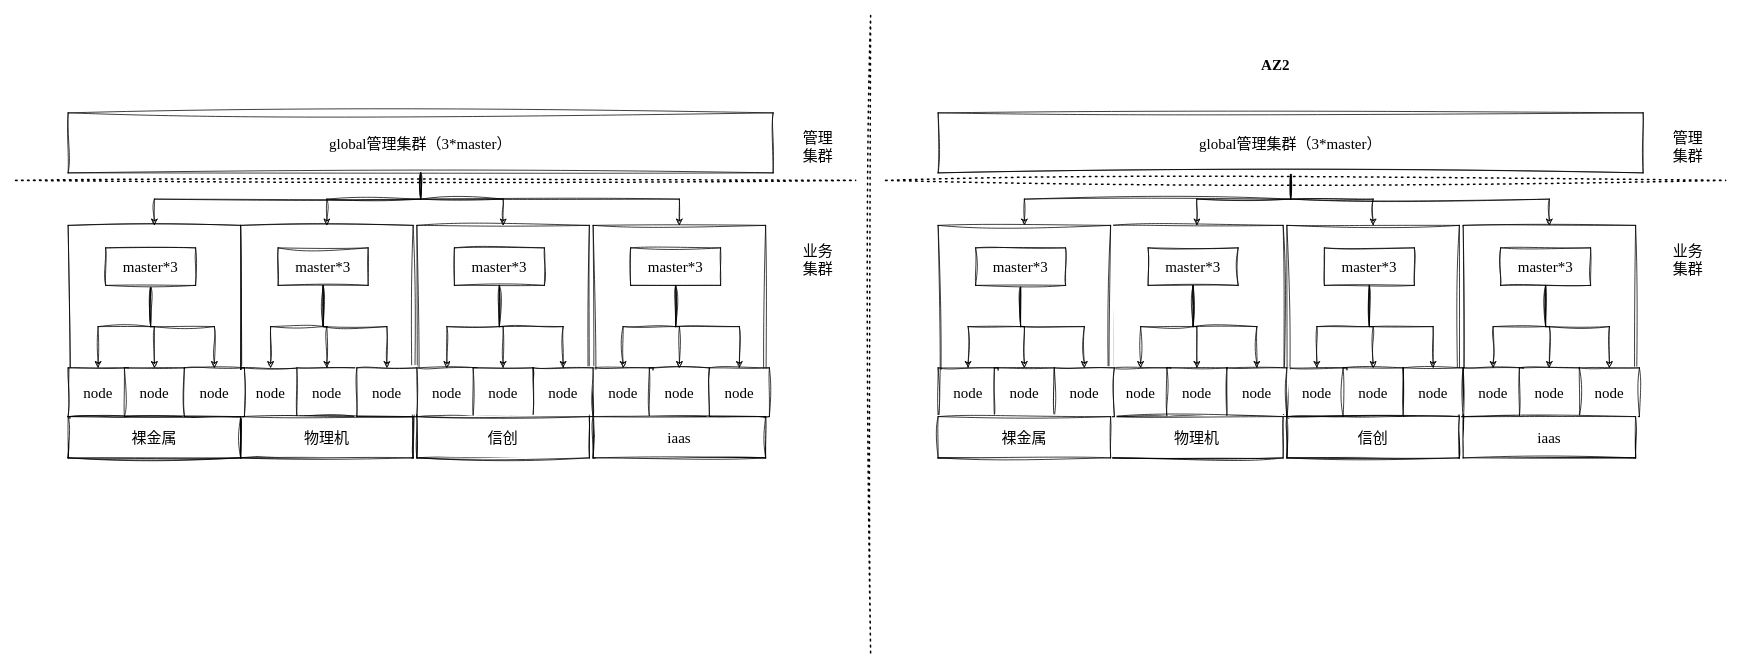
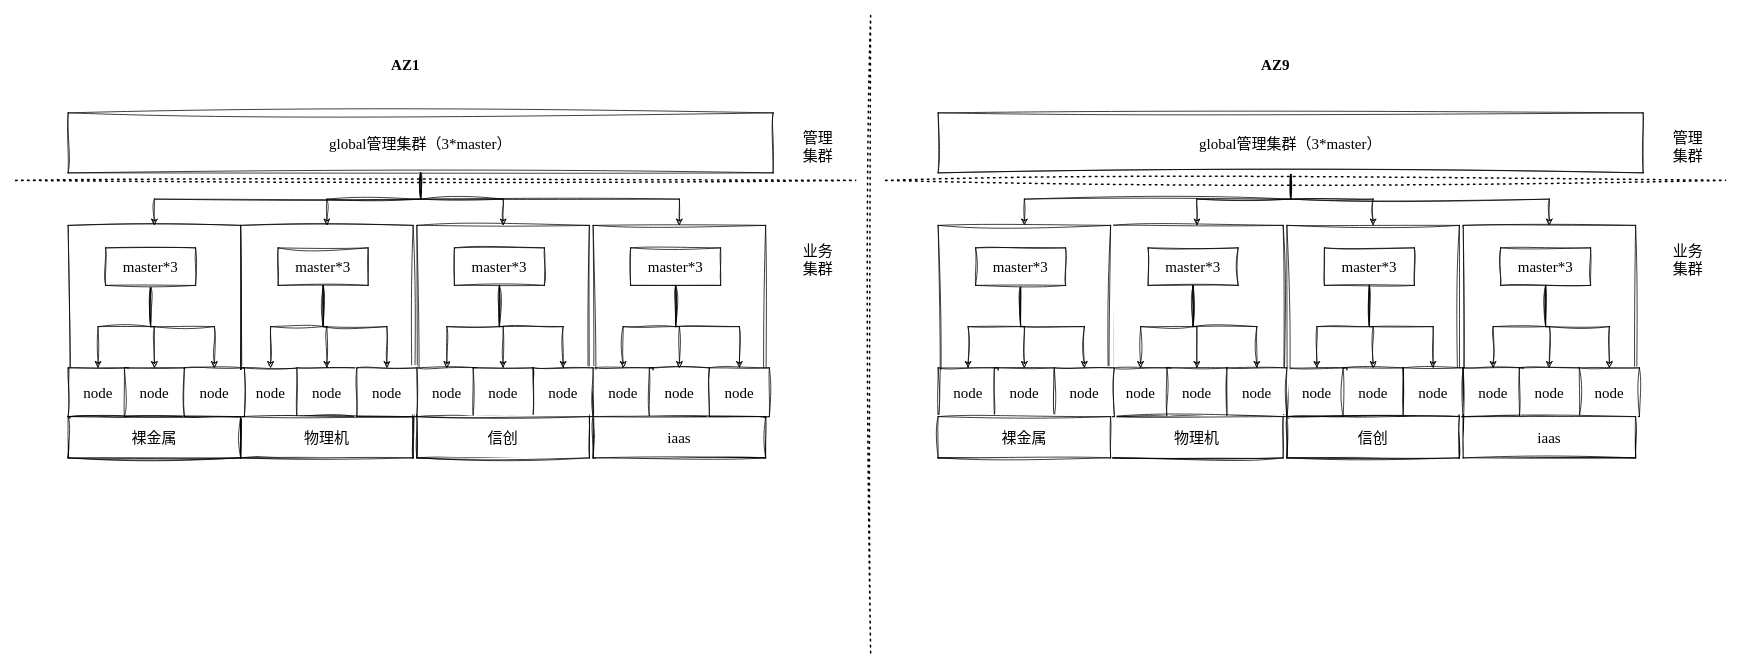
node "AZ1": added
node "AZ2": label "AZ2" -> "AZ9"
